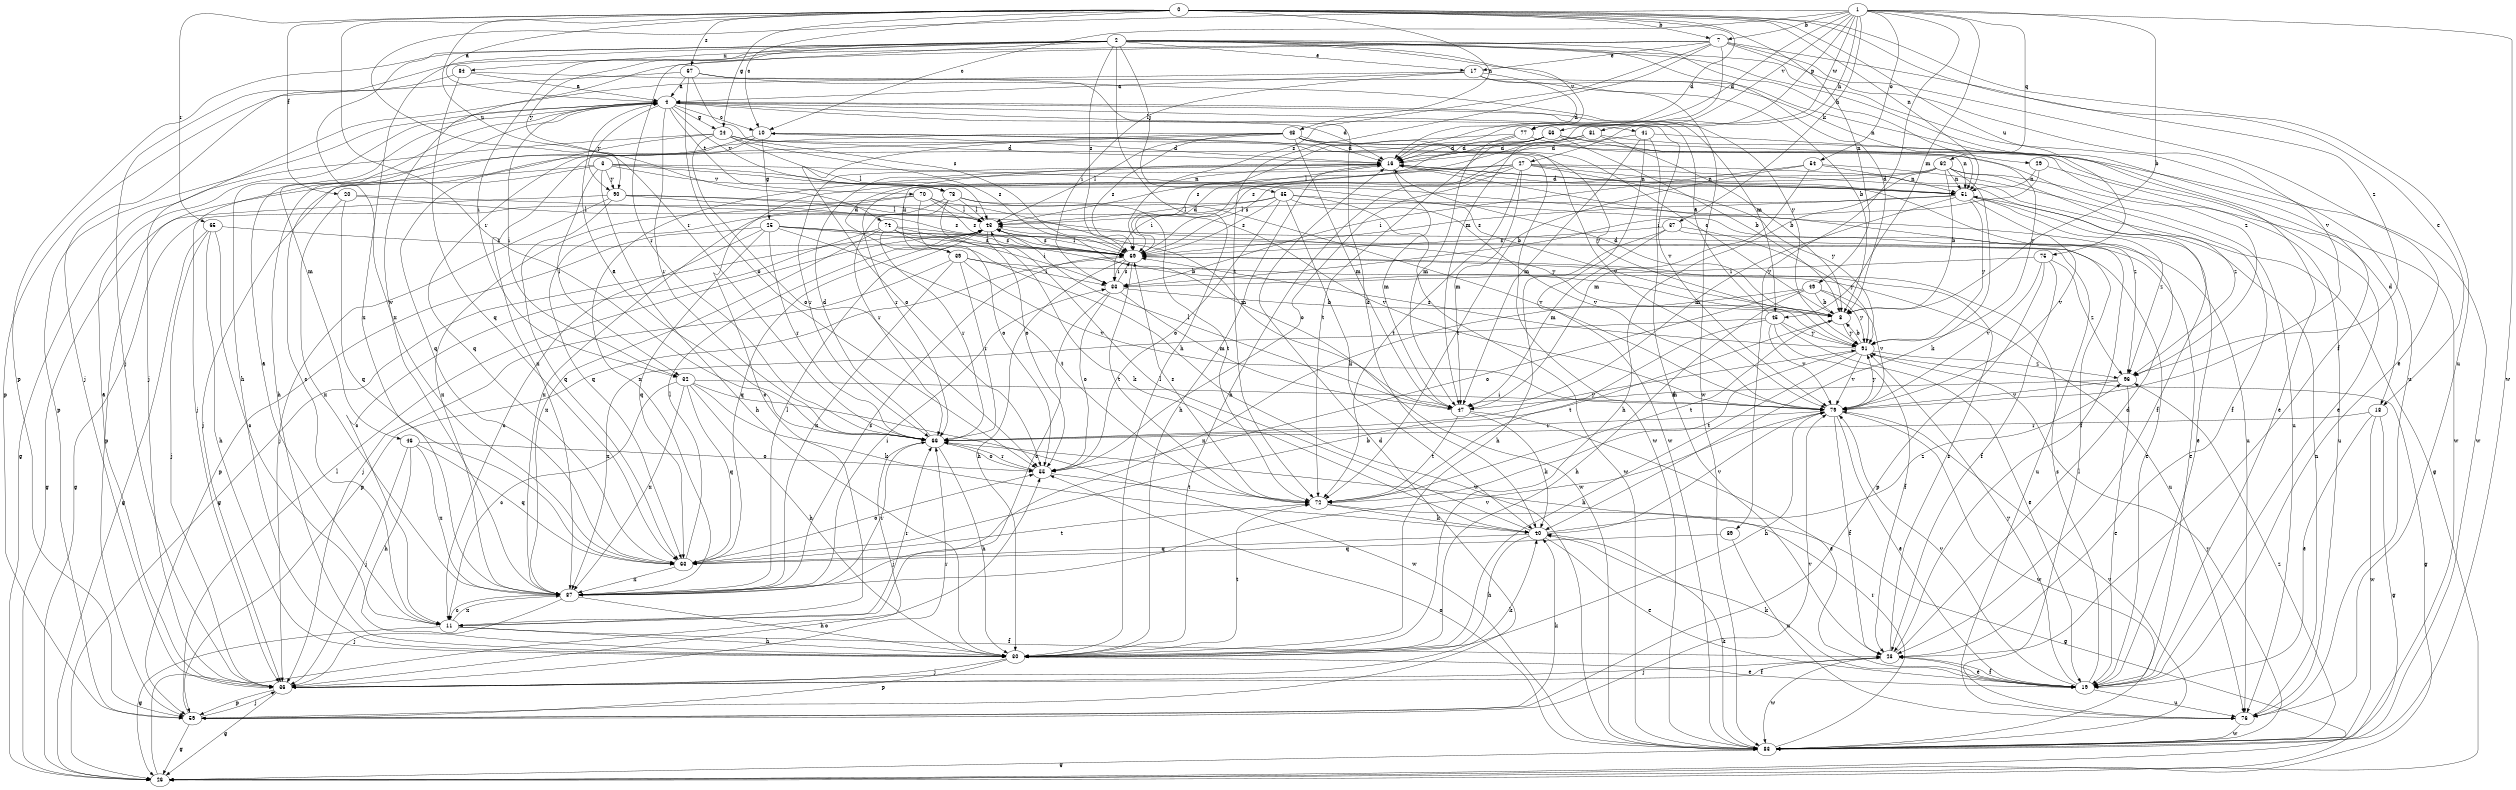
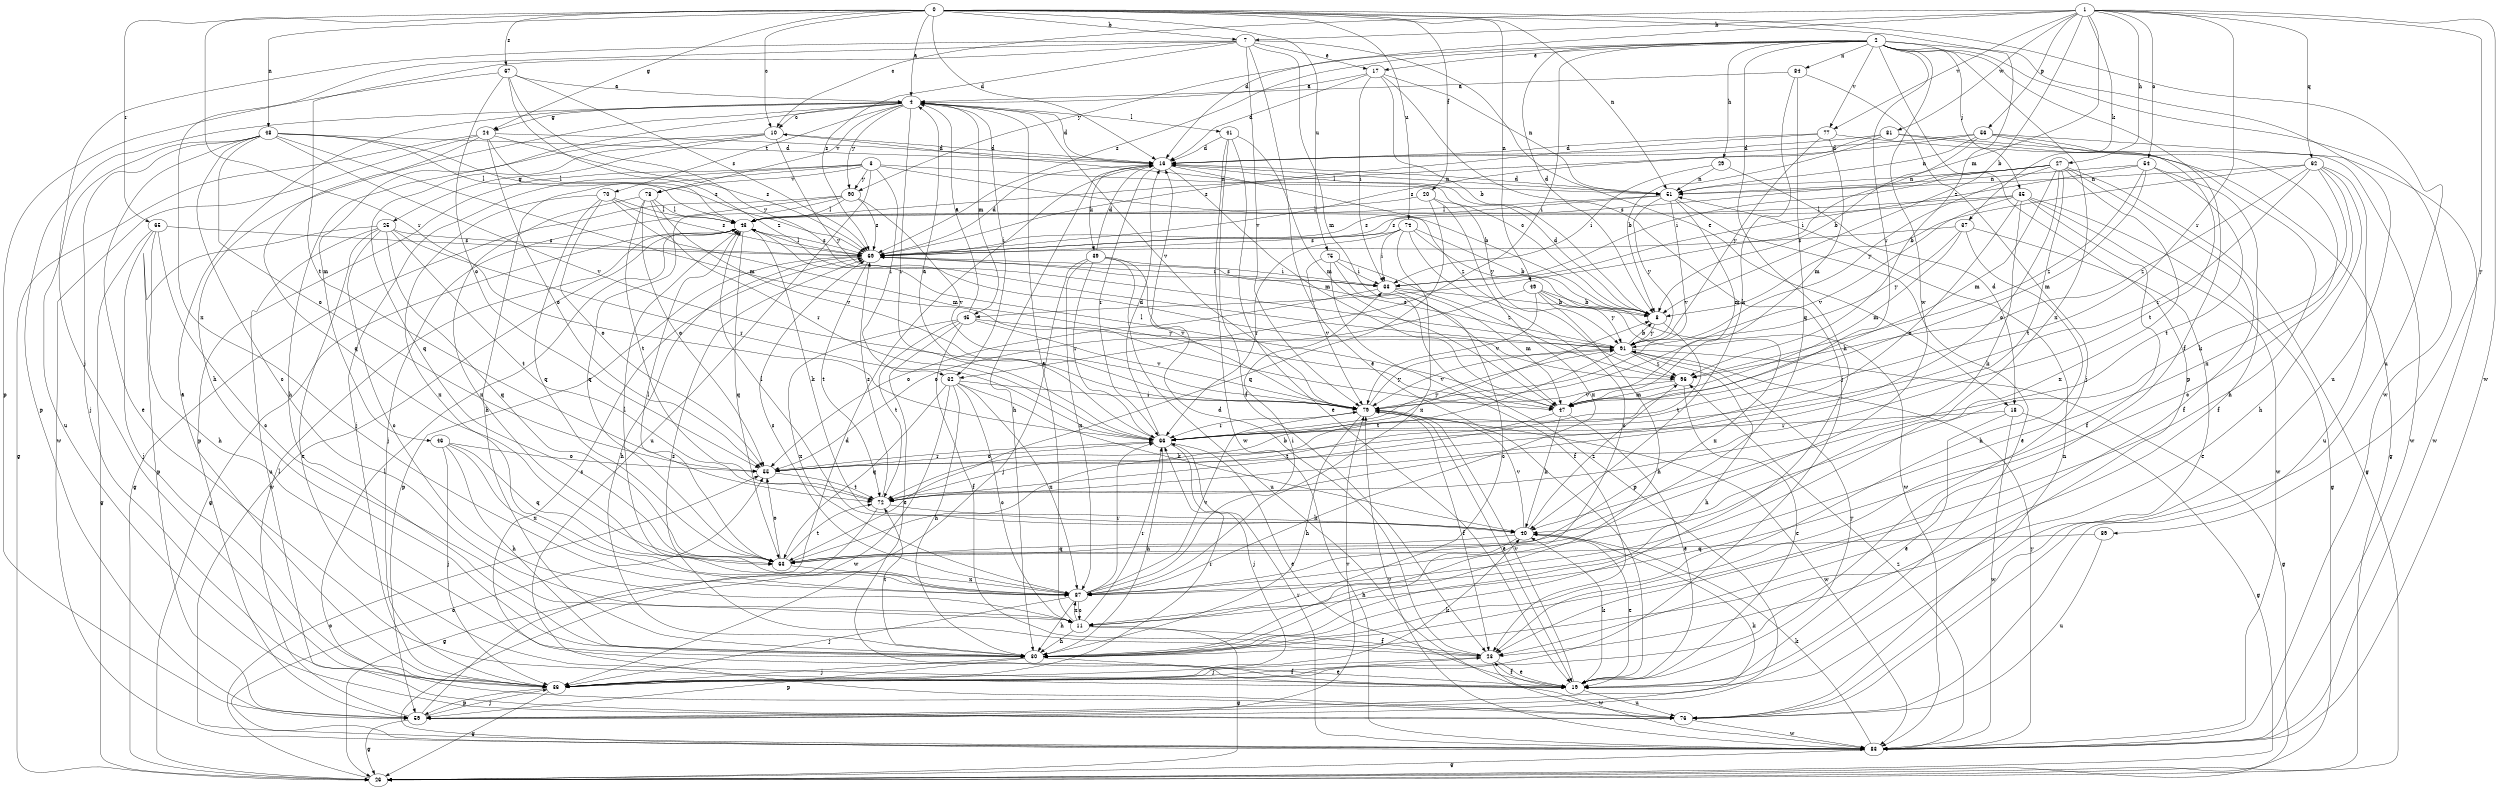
edge "51" -> "96": now "54" -> "96"
edge "66" -> "19": added, label "e"
edge "77" -> "26": added, label "g"
